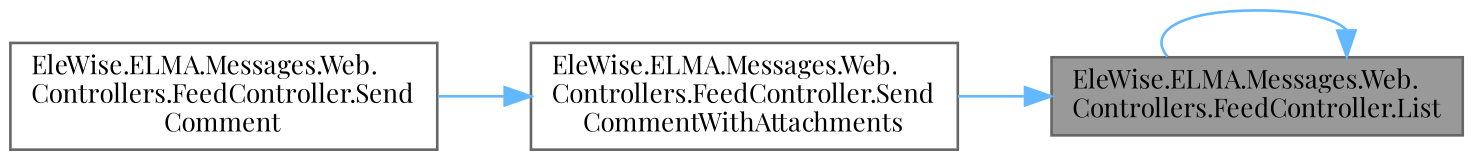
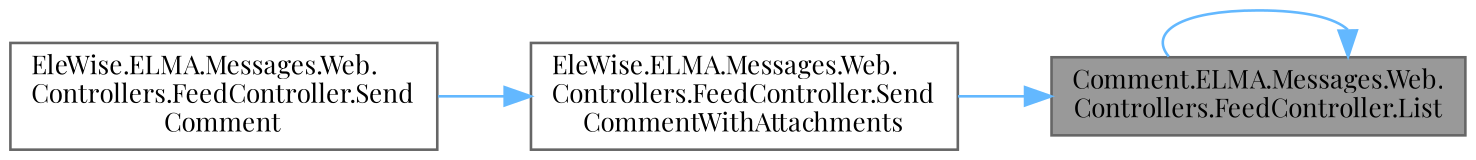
node "EleWise.ELMA.Messages.Web. Controllers.FeedController.List": label "EleWise.ELMA.Messages.Web. Controllers.FeedController.List" -> "Comment.ELMA.Messages.Web. Controllers.FeedController.List"
